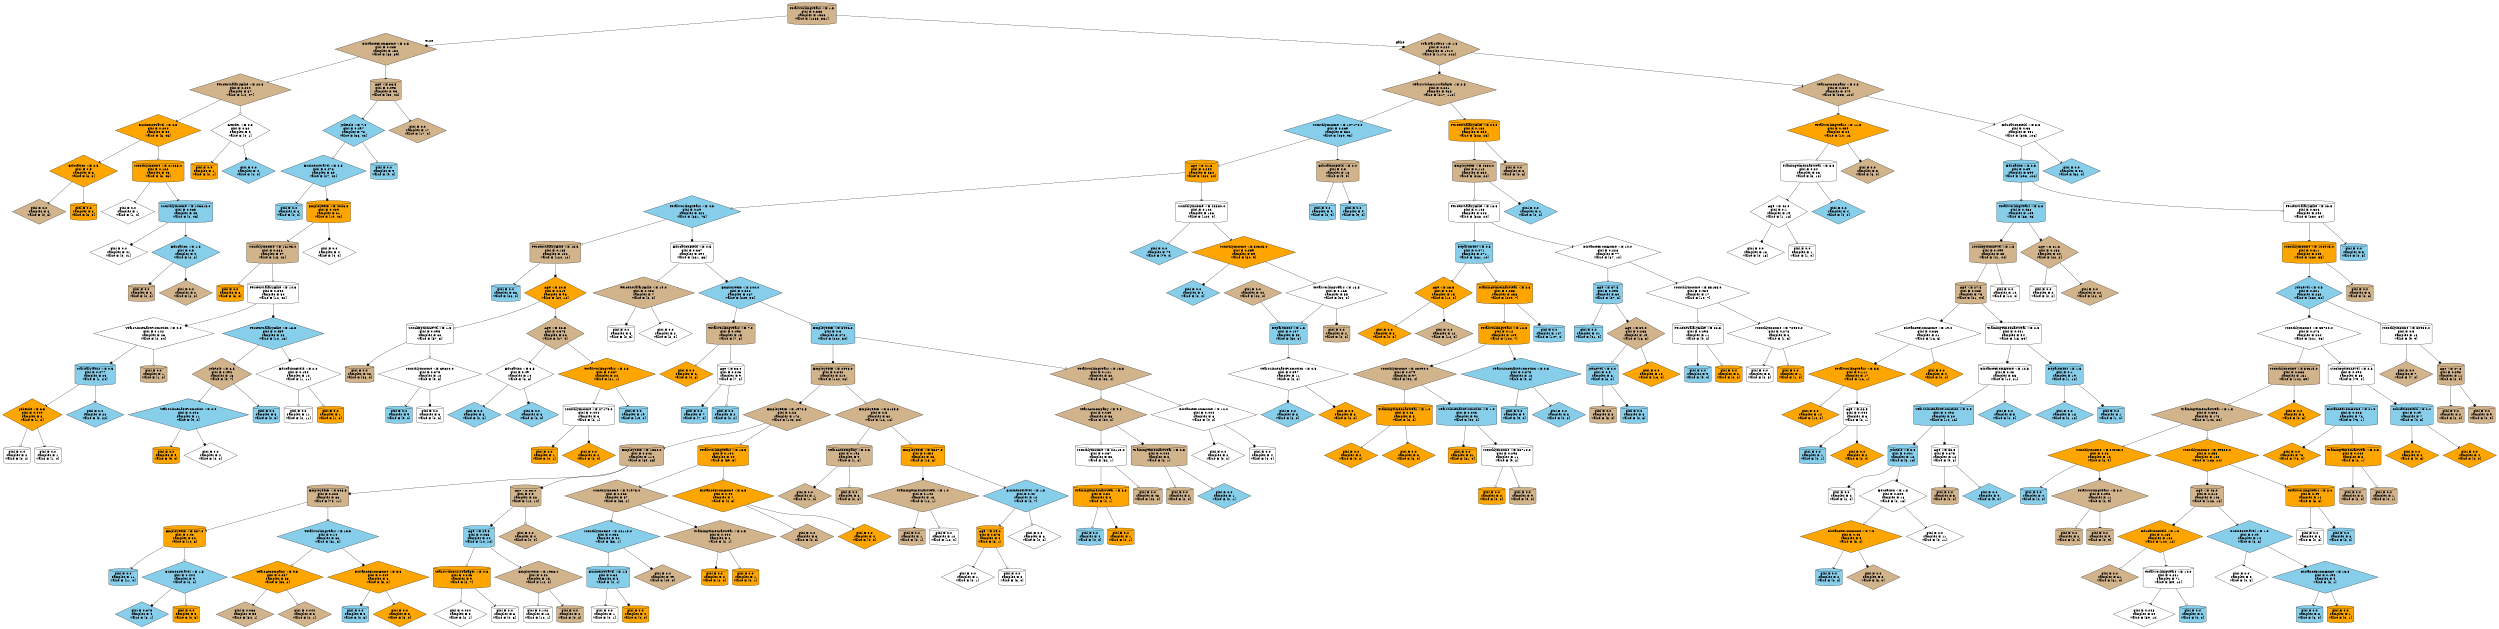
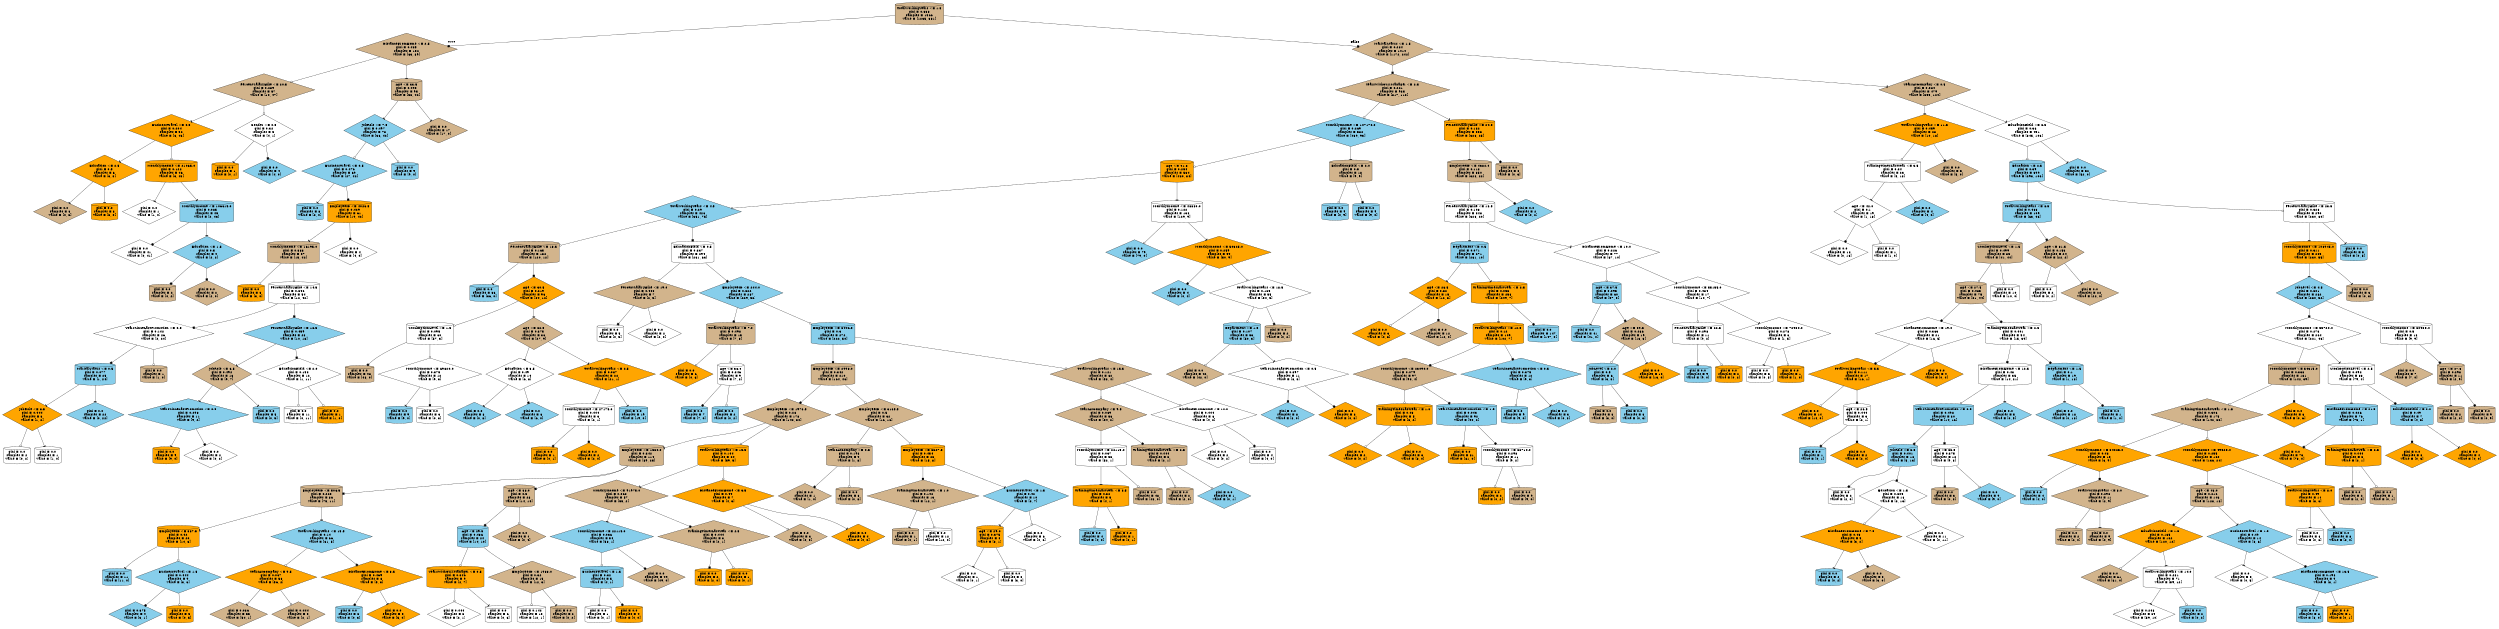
edge "gini = 0.0 samples = 42 value = [42, 0]" -> "Department <= 1.5 gini = 0.107 samples = 53 value = [50, 3]": reversed
